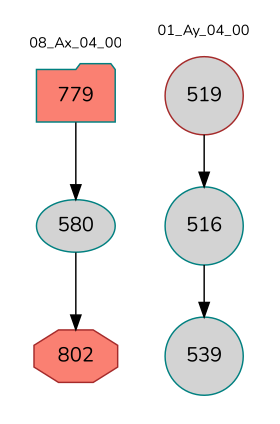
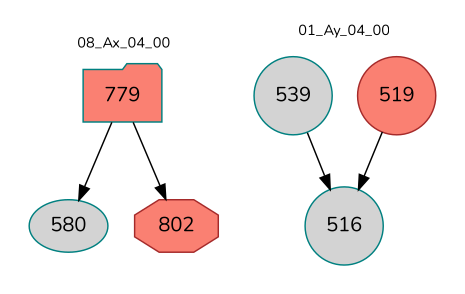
node "519": fillcolor lightgrey -> salmon
edge "580" -> "802": now "779" -> "802"
edge "516" -> "539": reversed
